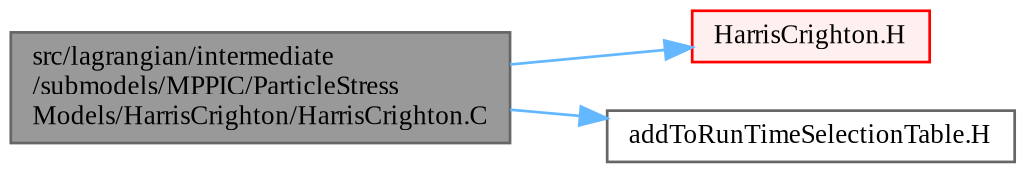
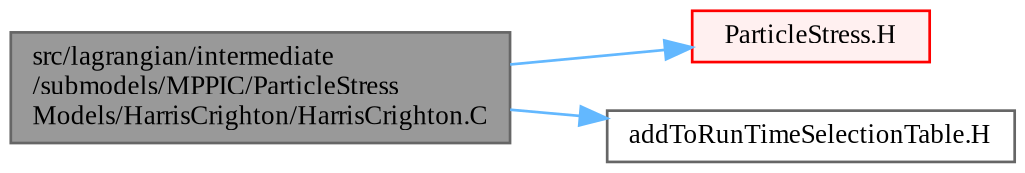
node "HarrisCrighton.H": label "HarrisCrighton.H" -> "ParticleStress.H"
